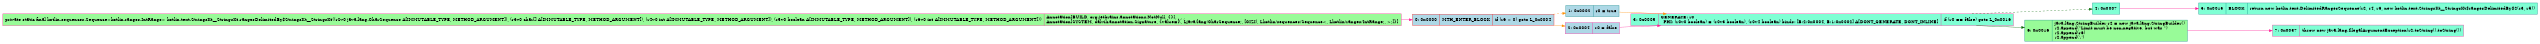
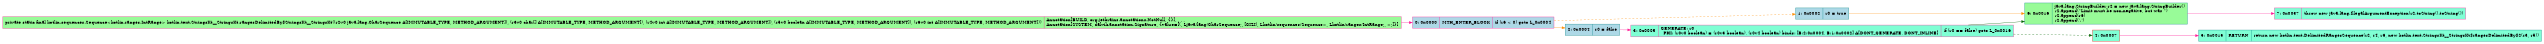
node "5: 0x0015": text "BLOCK" -> "RETURN"
node "4: 0x0007": color teal -> red
edge "1: 0x0002" -> "3: 0x0005": now "1: 0x0002" -> "6: 0x0016"
node "0: 0x0000": color red -> deeppink
node "2: 0x0004": color deeppink -> teal
